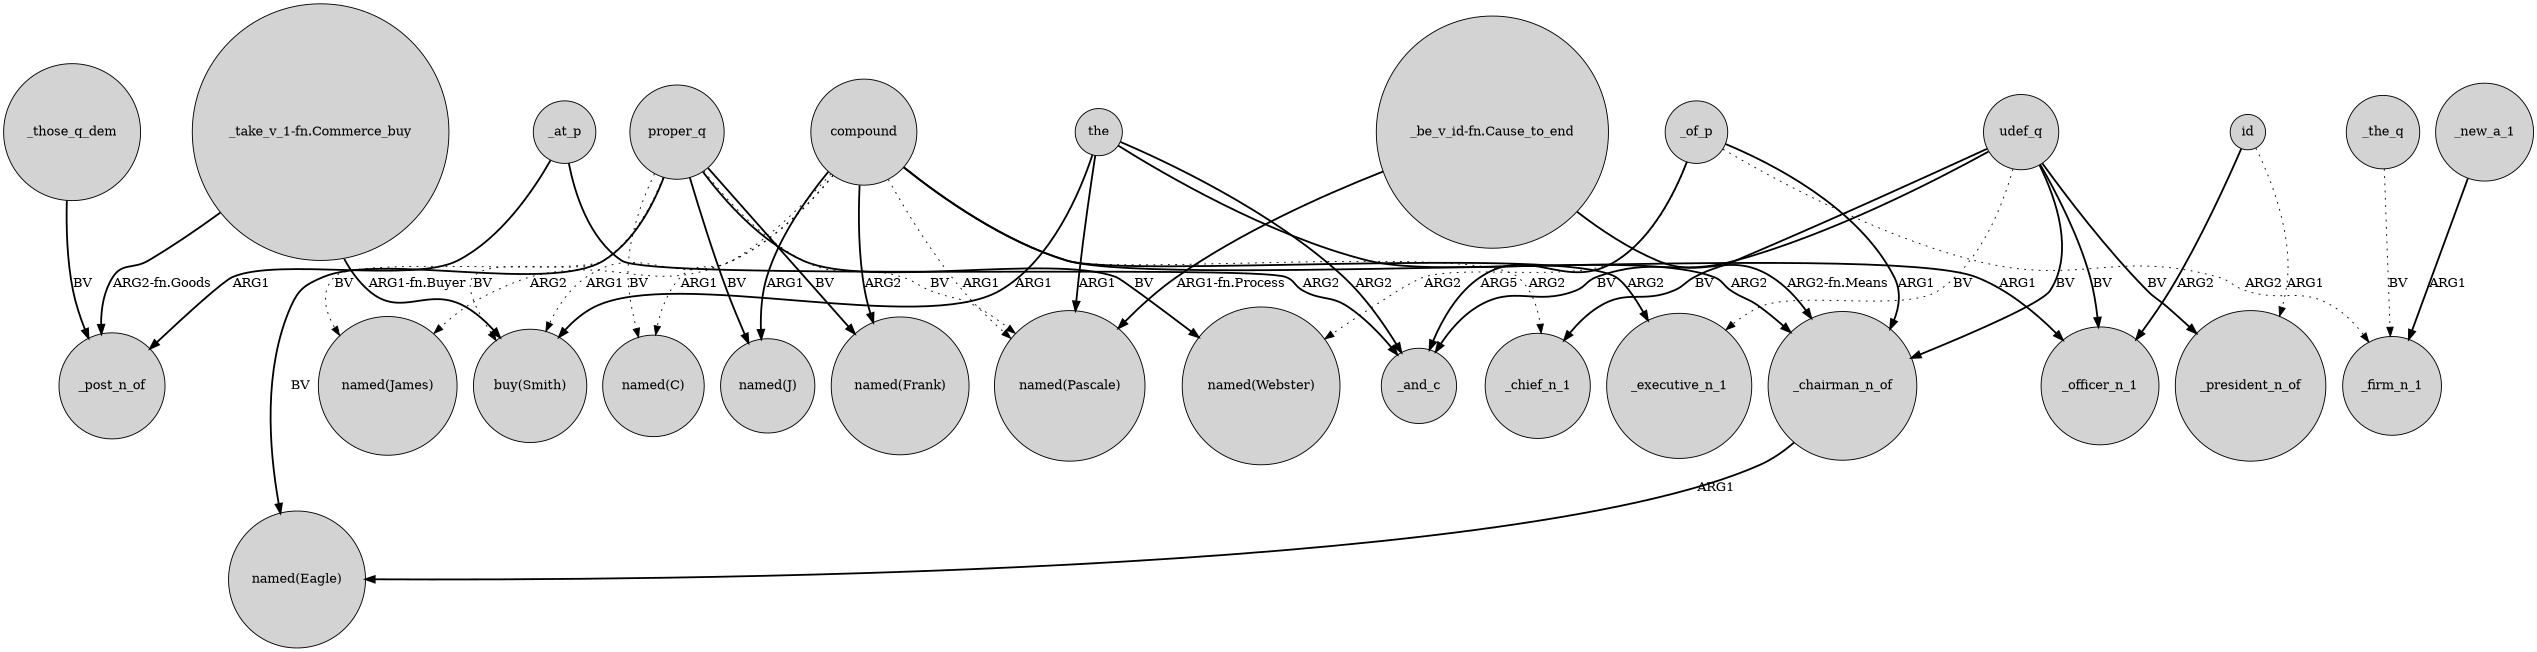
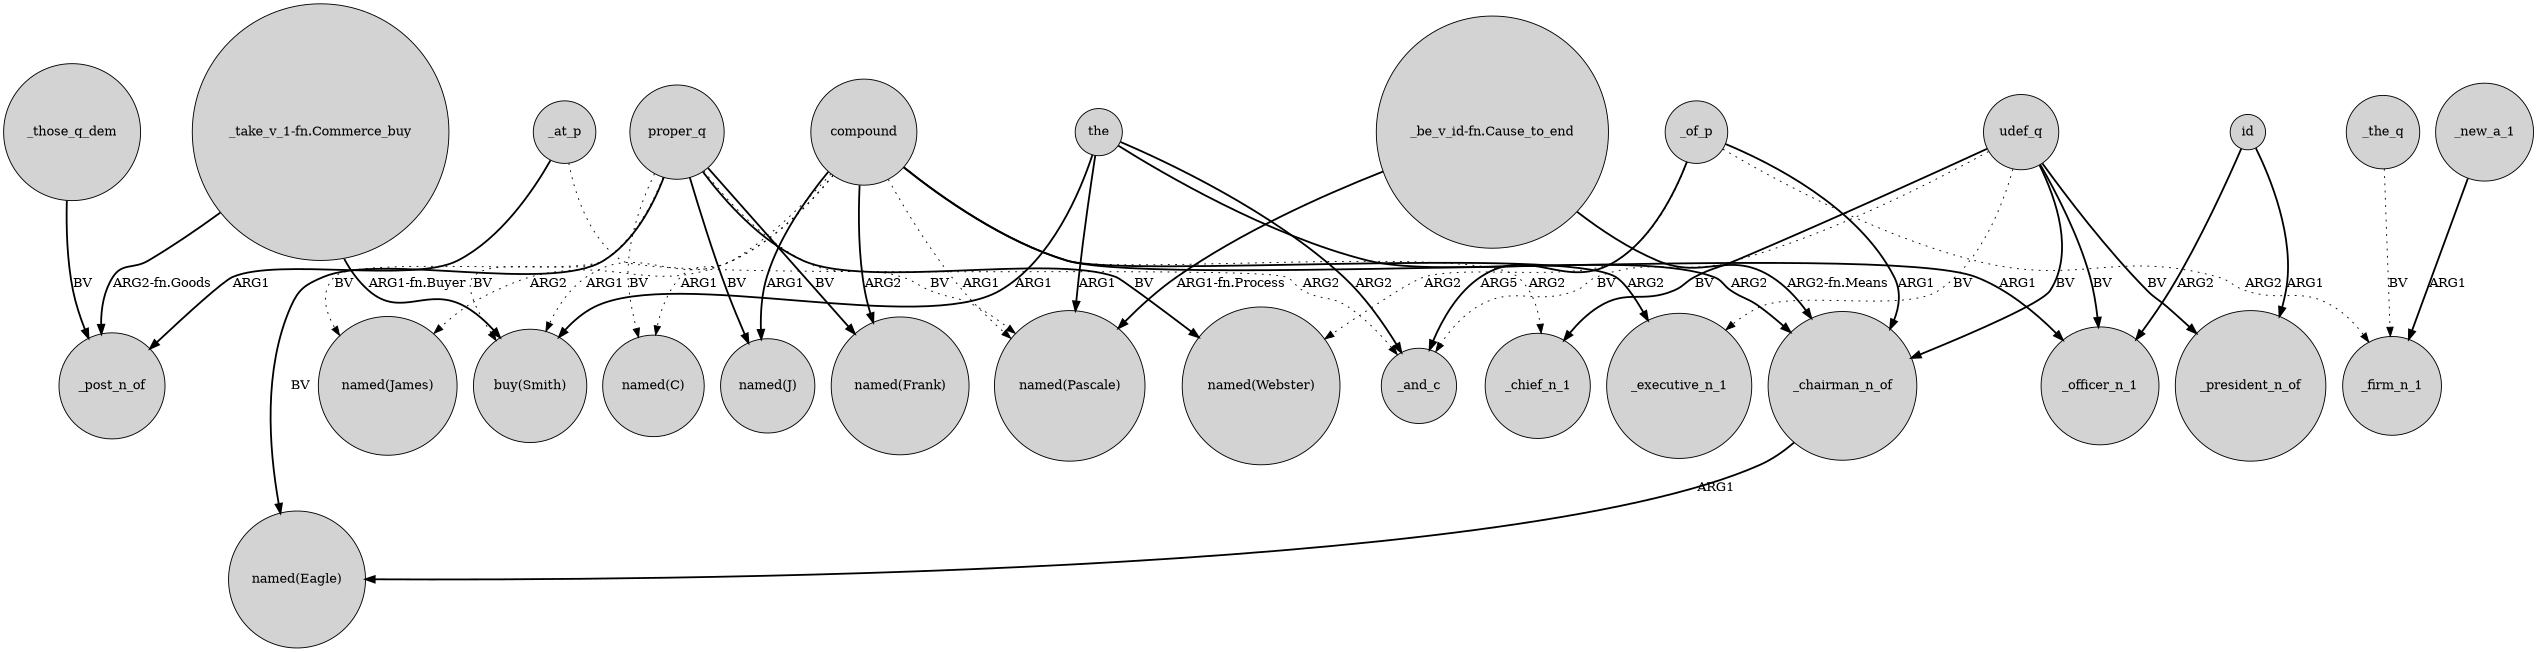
edge "id" -> "_president_n_of": style dotted -> bold
edge "udef_q" -> "_and_c": style bold -> dotted
edge "_at_p" -> "_and_c": style bold -> dotted
